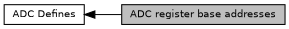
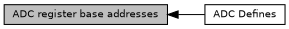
edge "ADC register base addresses" -> "ADC Defines": reversed
